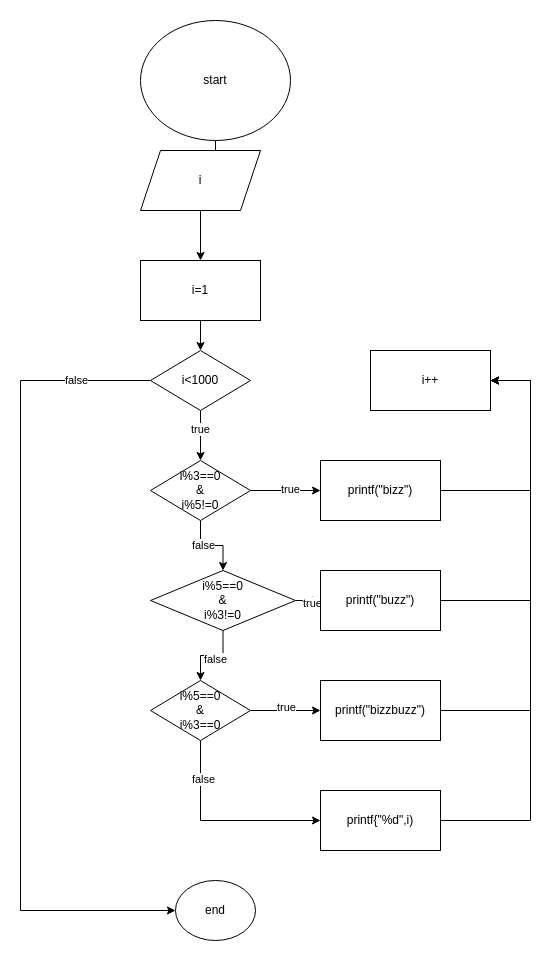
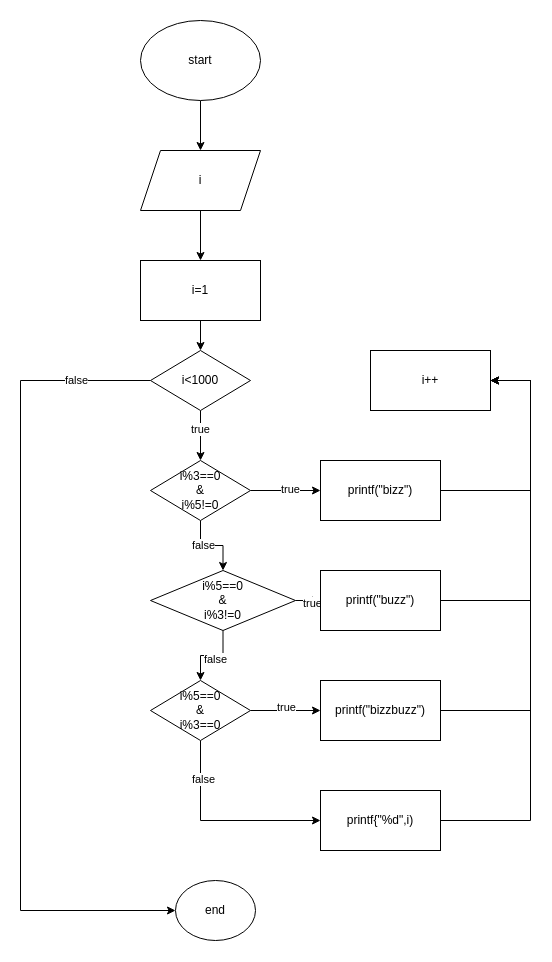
node "start": size 150x120 -> 120x80
